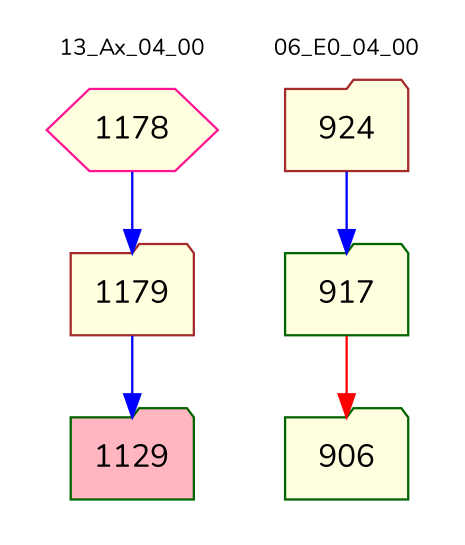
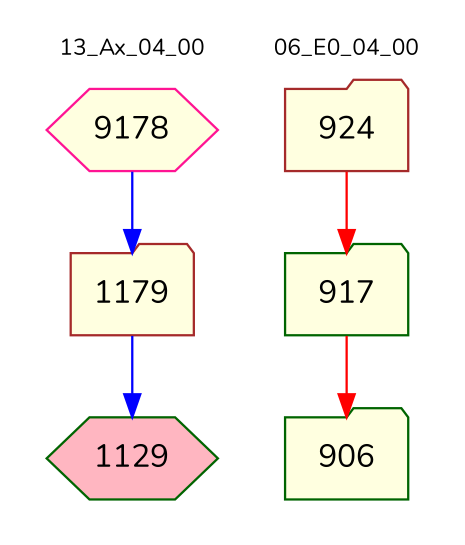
node "1178": label "1178" -> "9178"
edge "924" -> "917": color blue -> red
node "1129": shape folder -> hexagon
